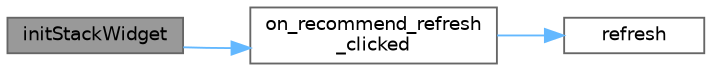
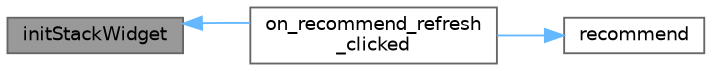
node "refresh": label "refresh" -> "recommend"
edge "initStackWidget" -> "on_recommend_refresh _clicked": reversed
